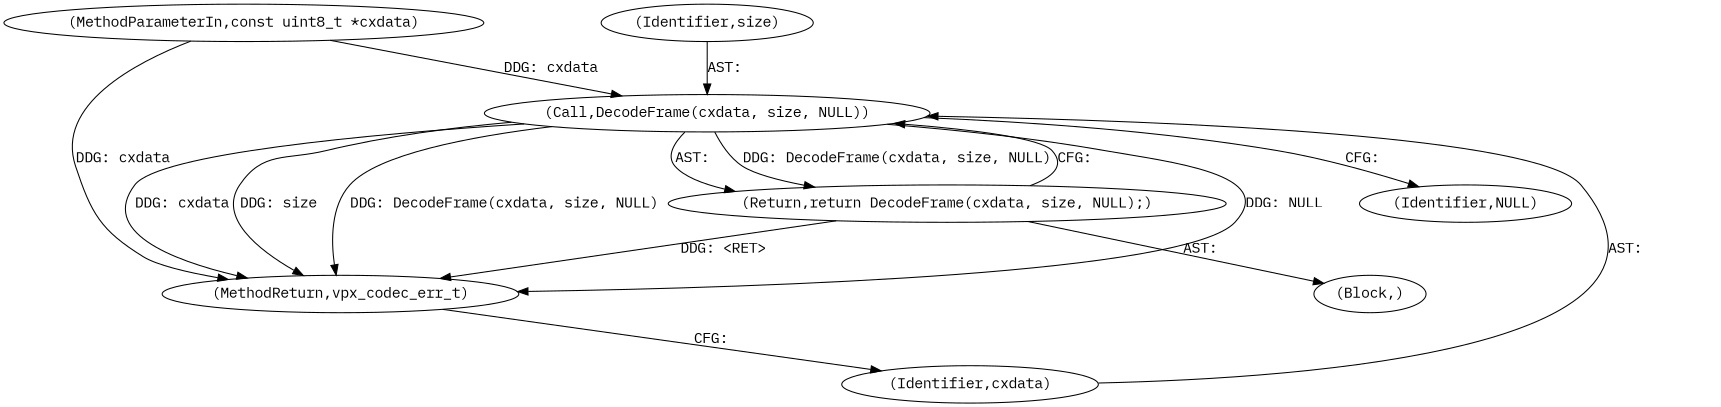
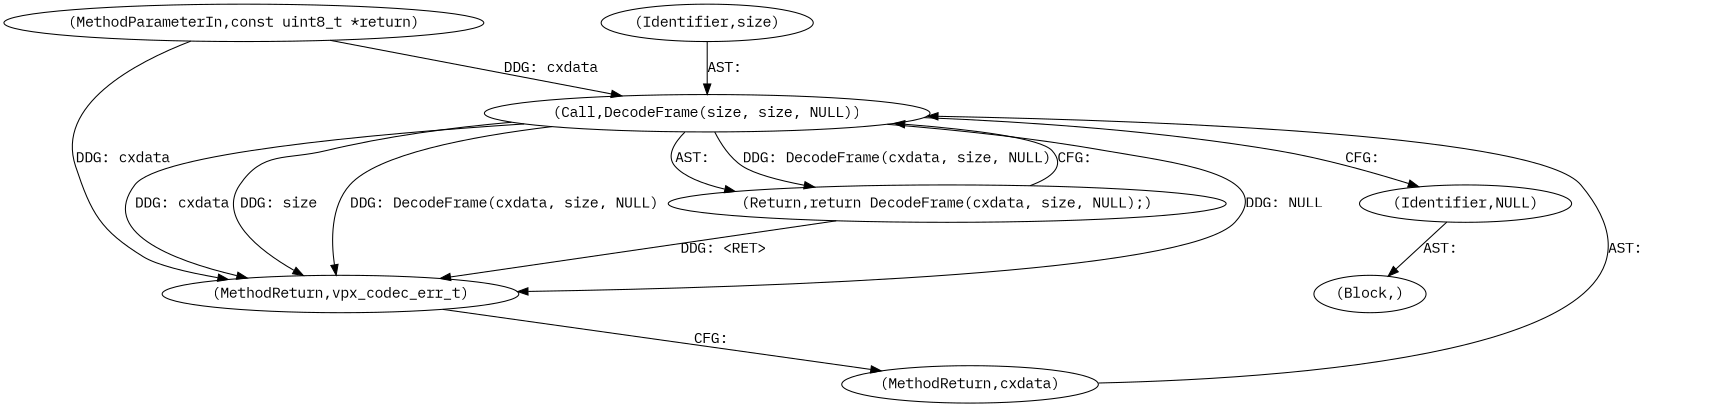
node "(MethodParameterIn,const uint8_t *cxdata)": label "(MethodParameterIn,const uint8_t *cxdata)" -> "(MethodParameterIn,const uint8_t *return)"
node "(Call,DecodeFrame(cxdata, size, NULL))": label "(Call,DecodeFrame(cxdata, size, NULL))" -> "(Call,DecodeFrame(size, size, NULL))"
edge "(Return,return DecodeFrame(cxdata, size, NULL);)" -> "(Block,)": now "(Identifier,NULL)" -> "(Block,)"
node "(Identifier,cxdata)": label "(Identifier,cxdata)" -> "(MethodReturn,cxdata)"
